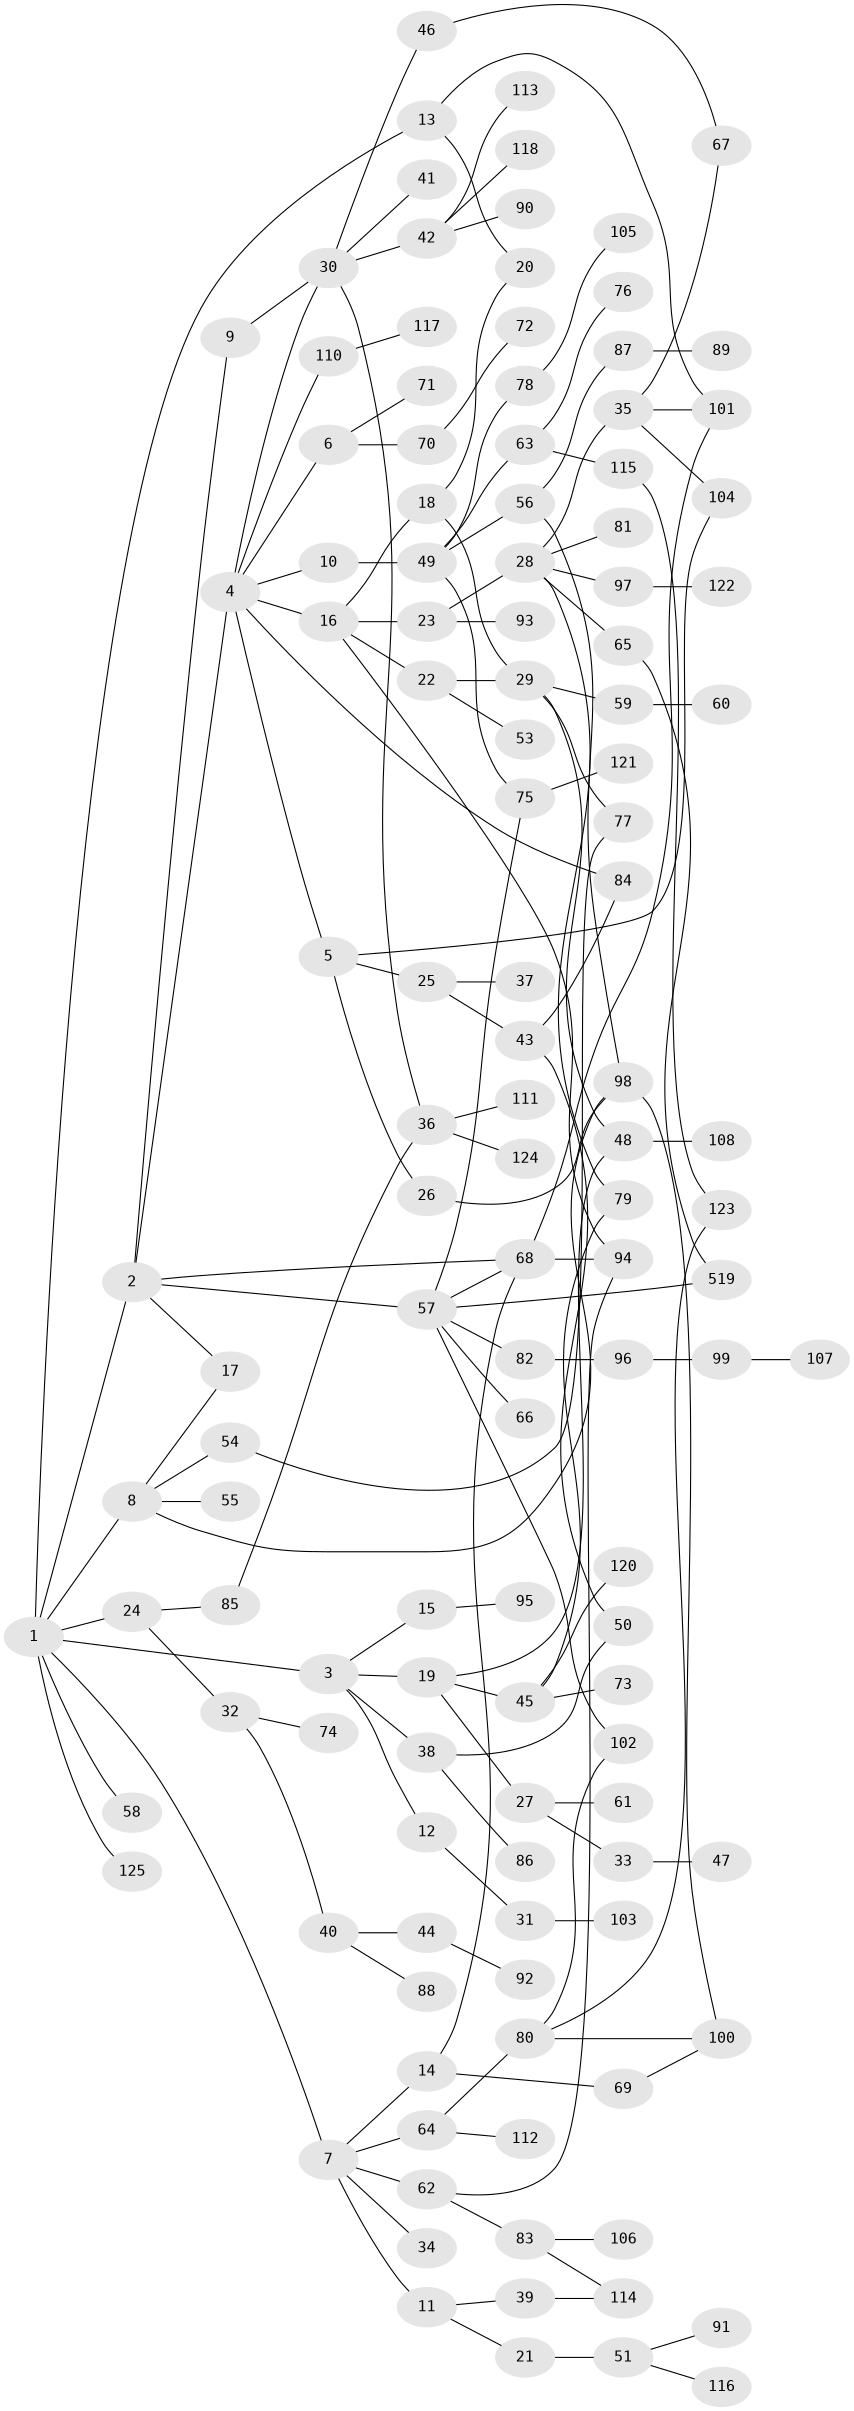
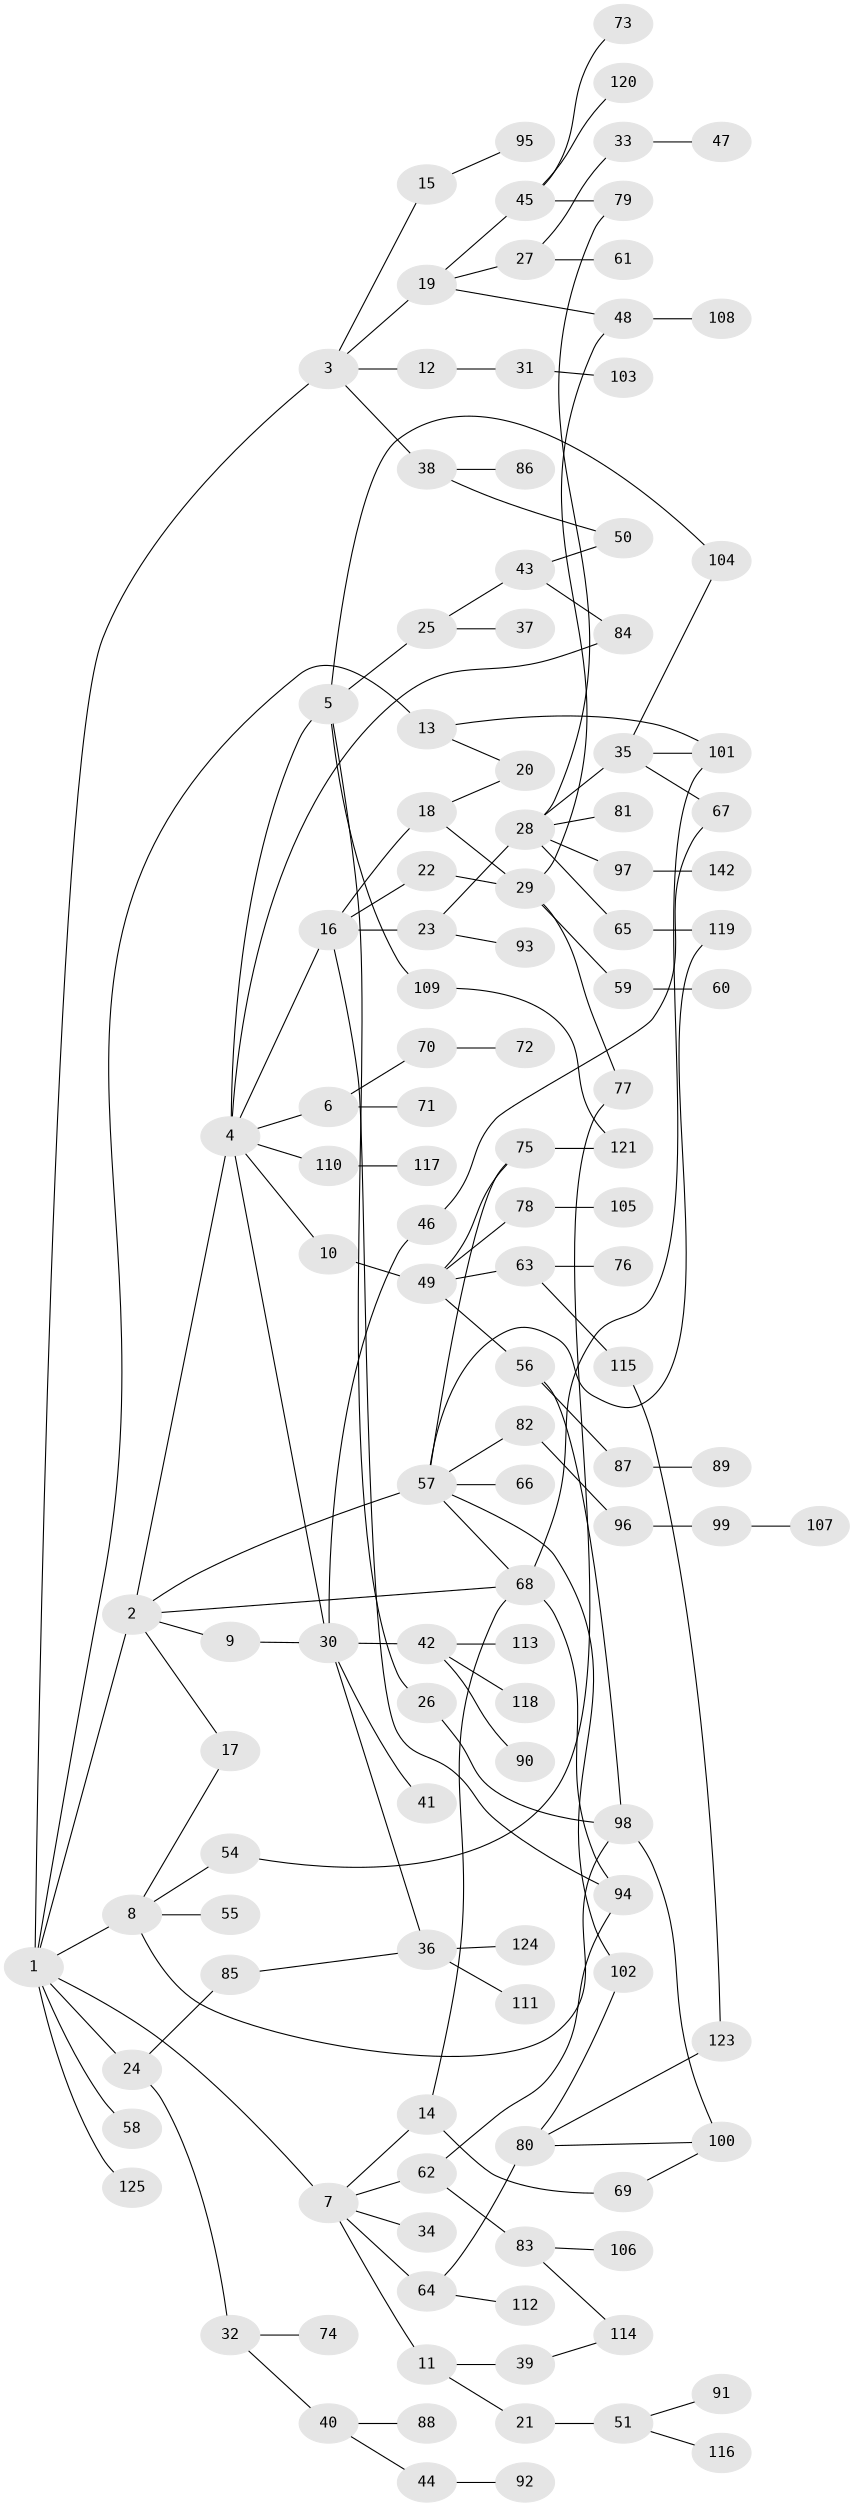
node "122": label "122" -> "142"
node "53": removed
node "109": added
node "519": label "519" -> "119"
